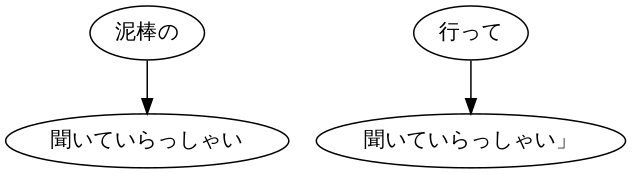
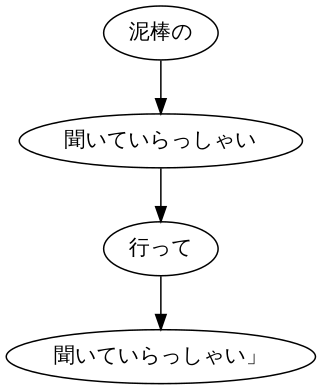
edge "聞いていらっしゃい" -> "行って": added
